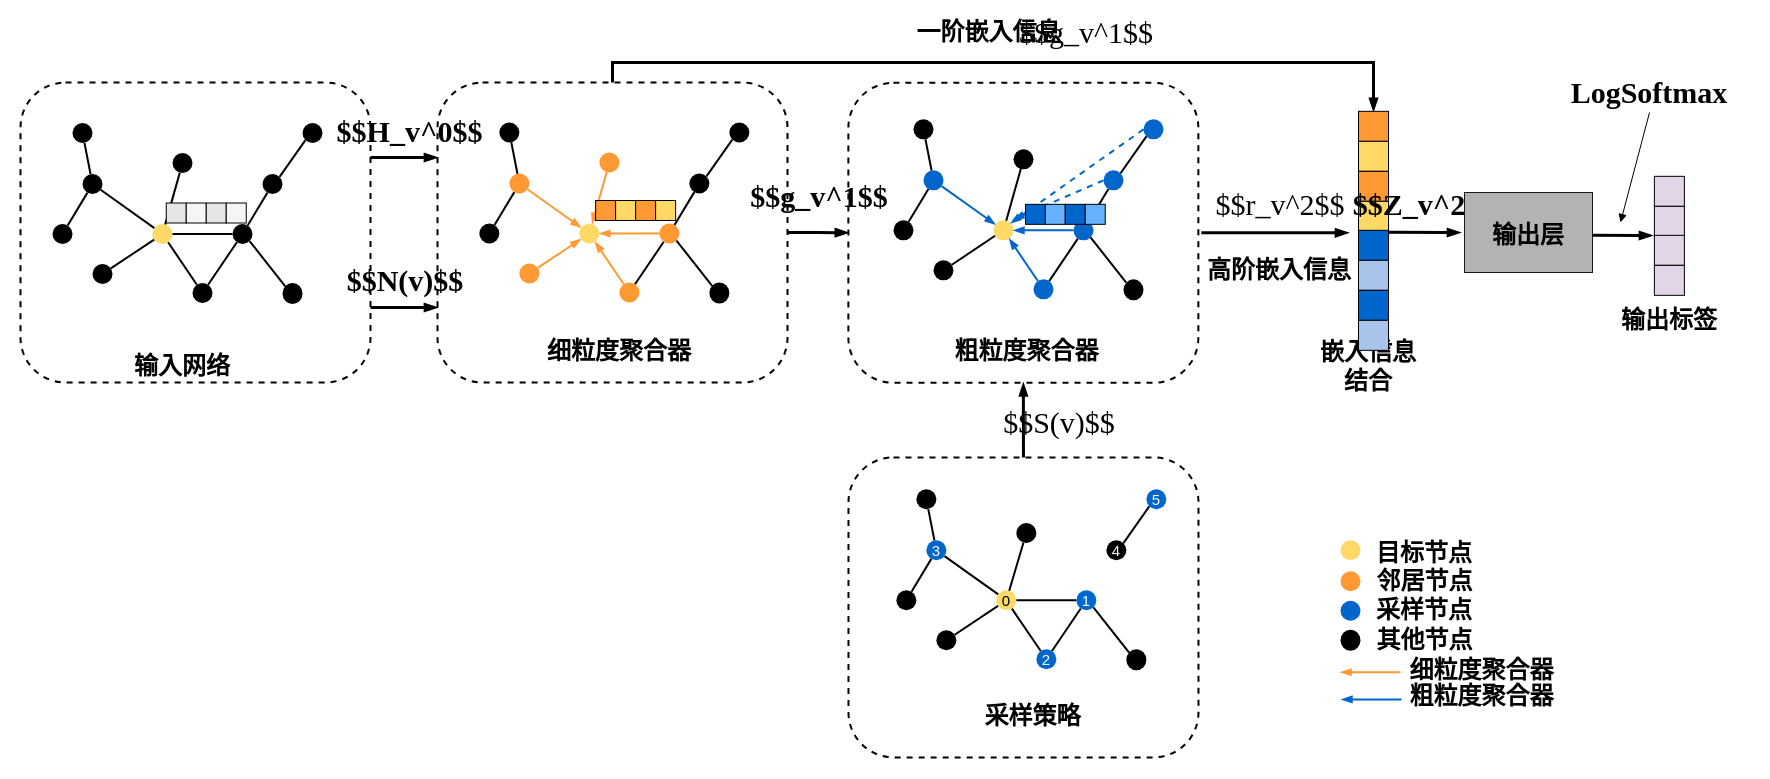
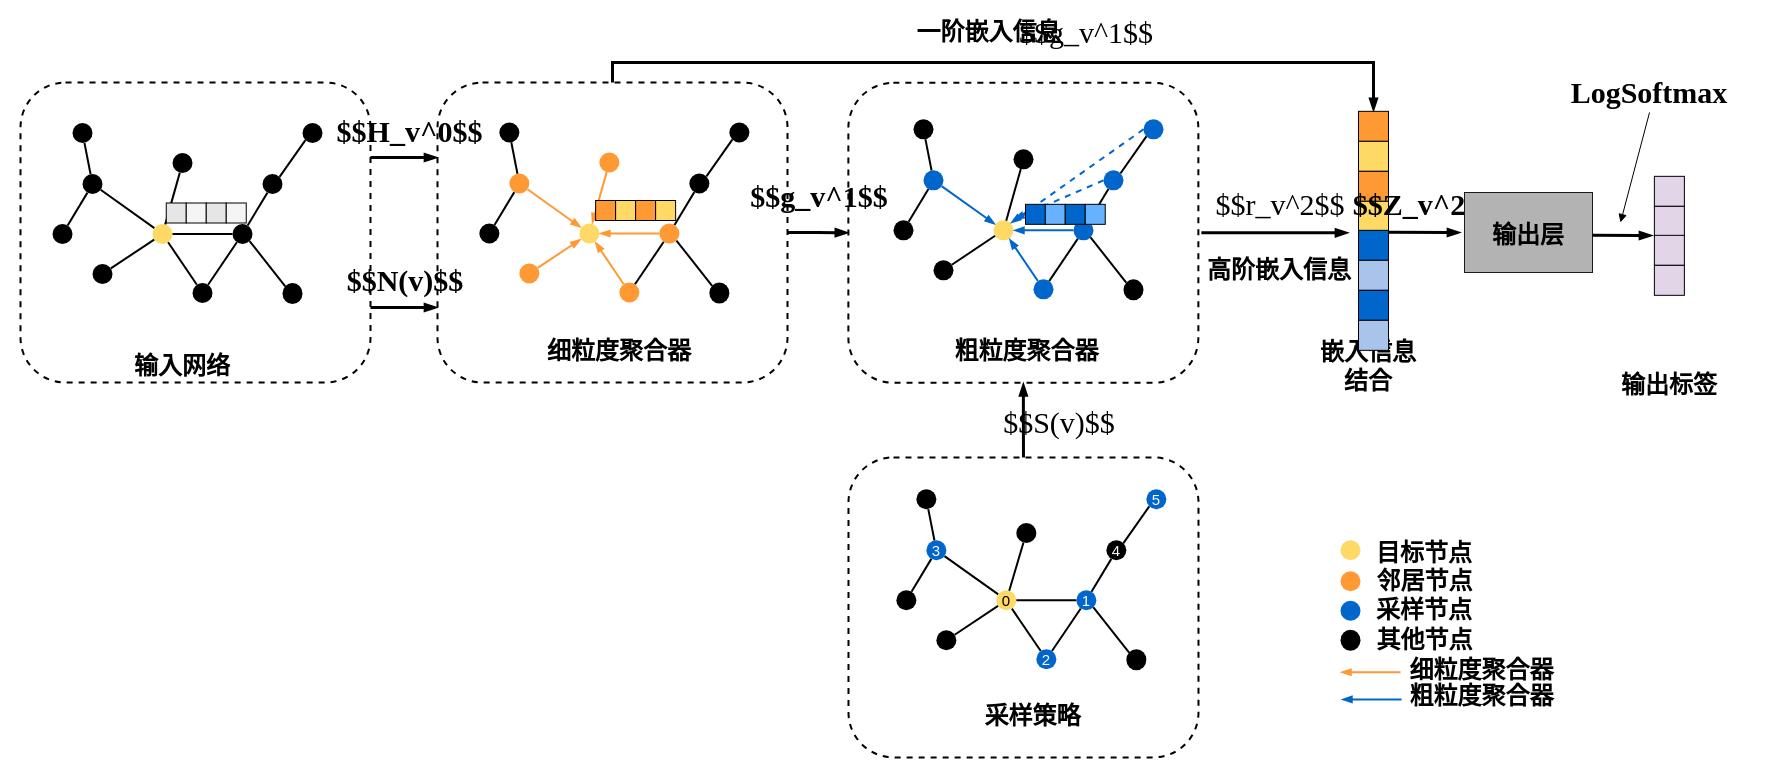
node "输出标签": moved (1669, 320) -> (1669, 385)
edge "4" -- "1": added
